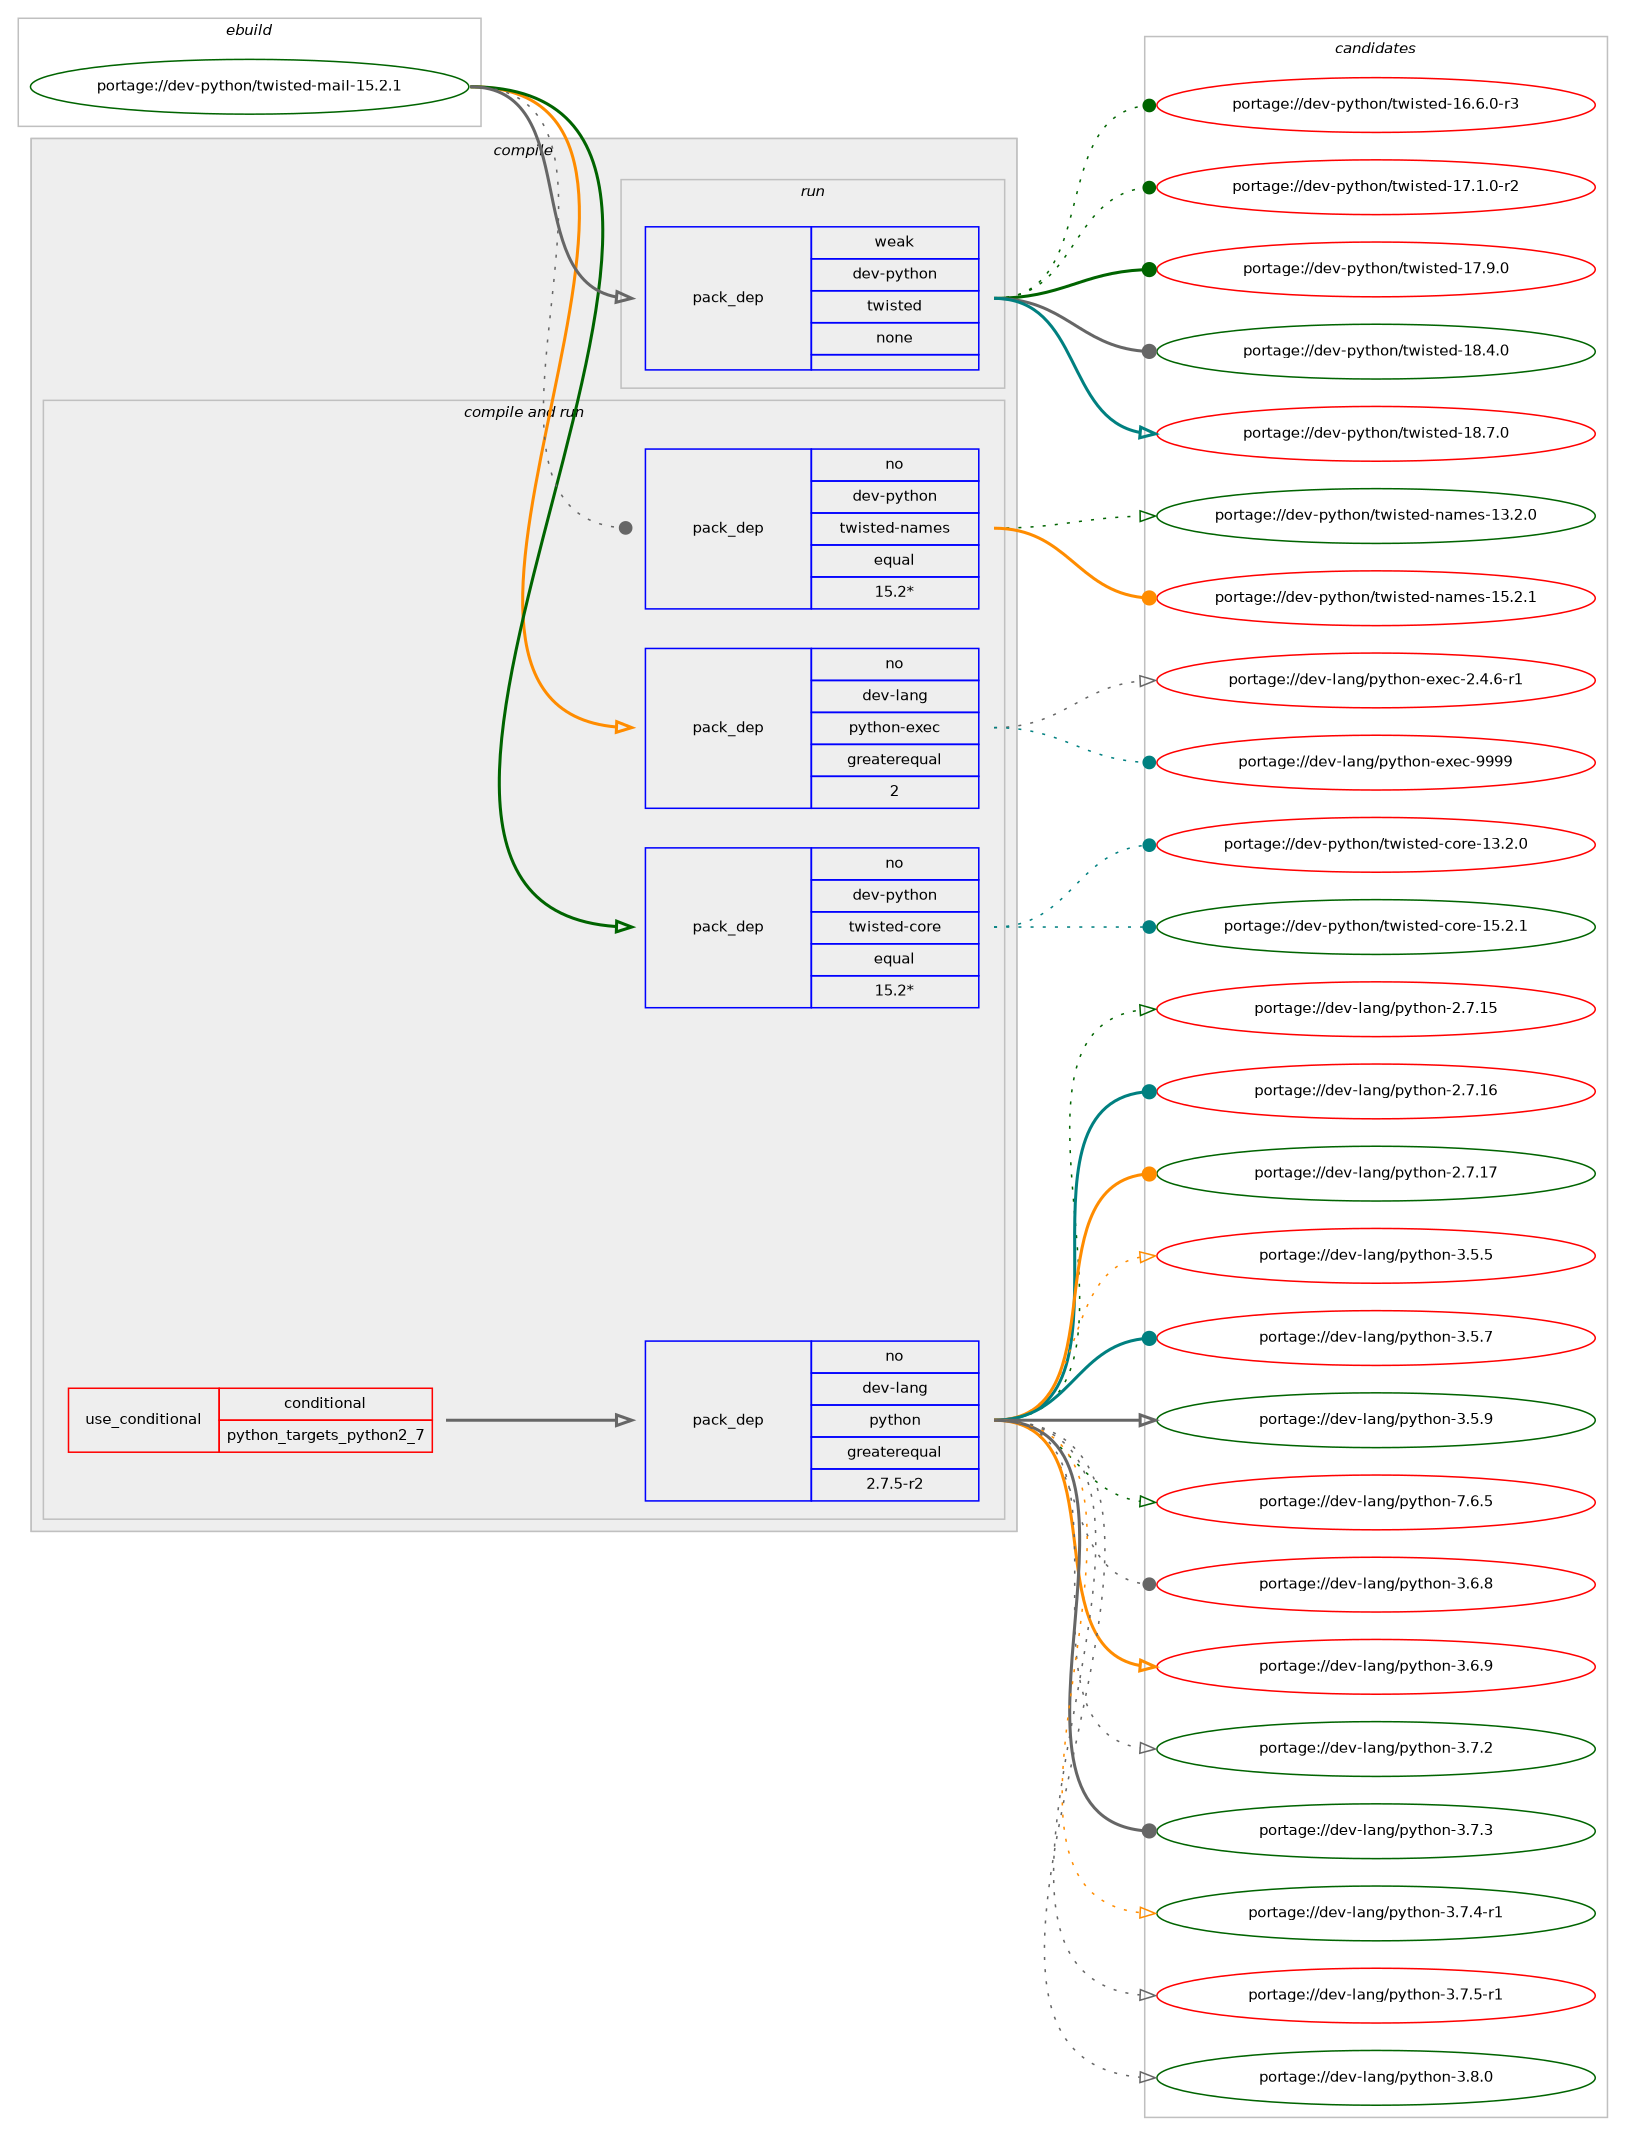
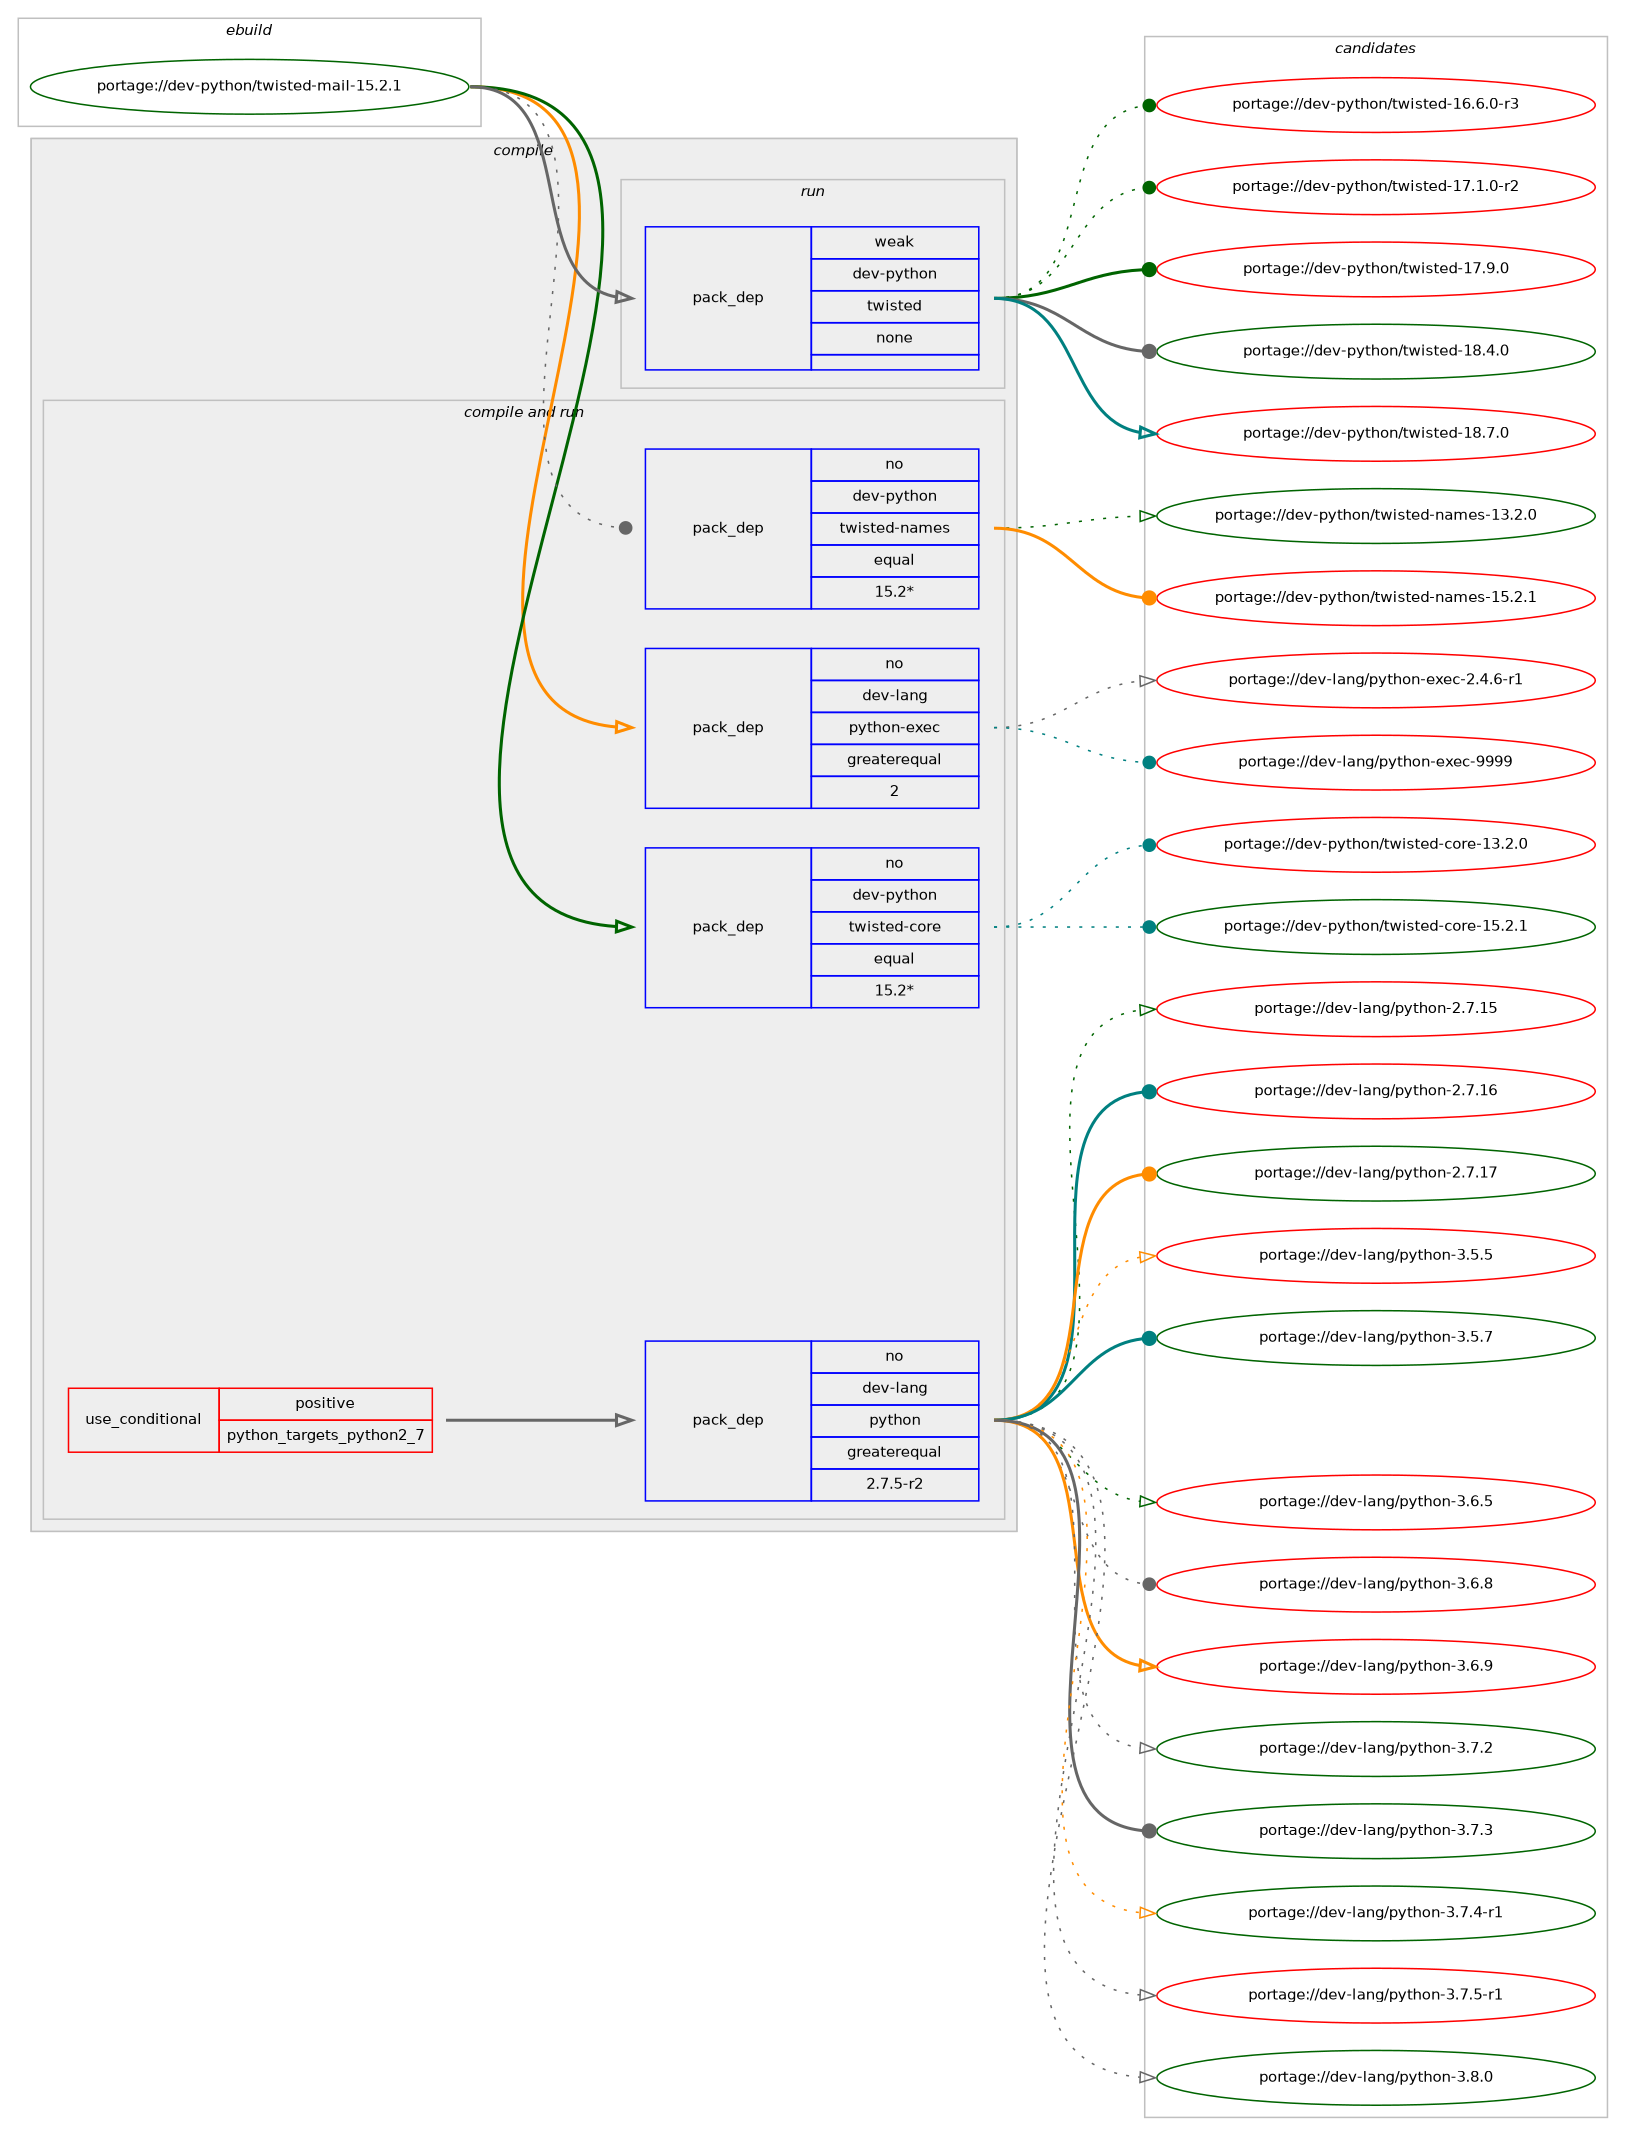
node "portage://dev-lang/python-3.5.7": color red -> darkgreen
node "use_conditional": text "conditional" -> "positive"
node "portage://dev-lang/python-3.5.9": removed
node "portage://dev-lang/python-7.6.5": label "portage://dev-lang/python-7.6.5" -> "portage://dev-lang/python-3.6.5"
